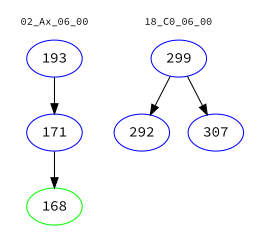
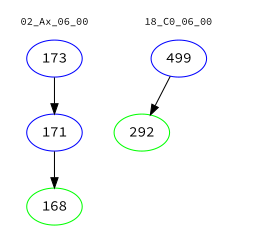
node "193": label "193" -> "173"
node "299": label "299" -> "499"
node "292": color blue -> green
node "307": removed
